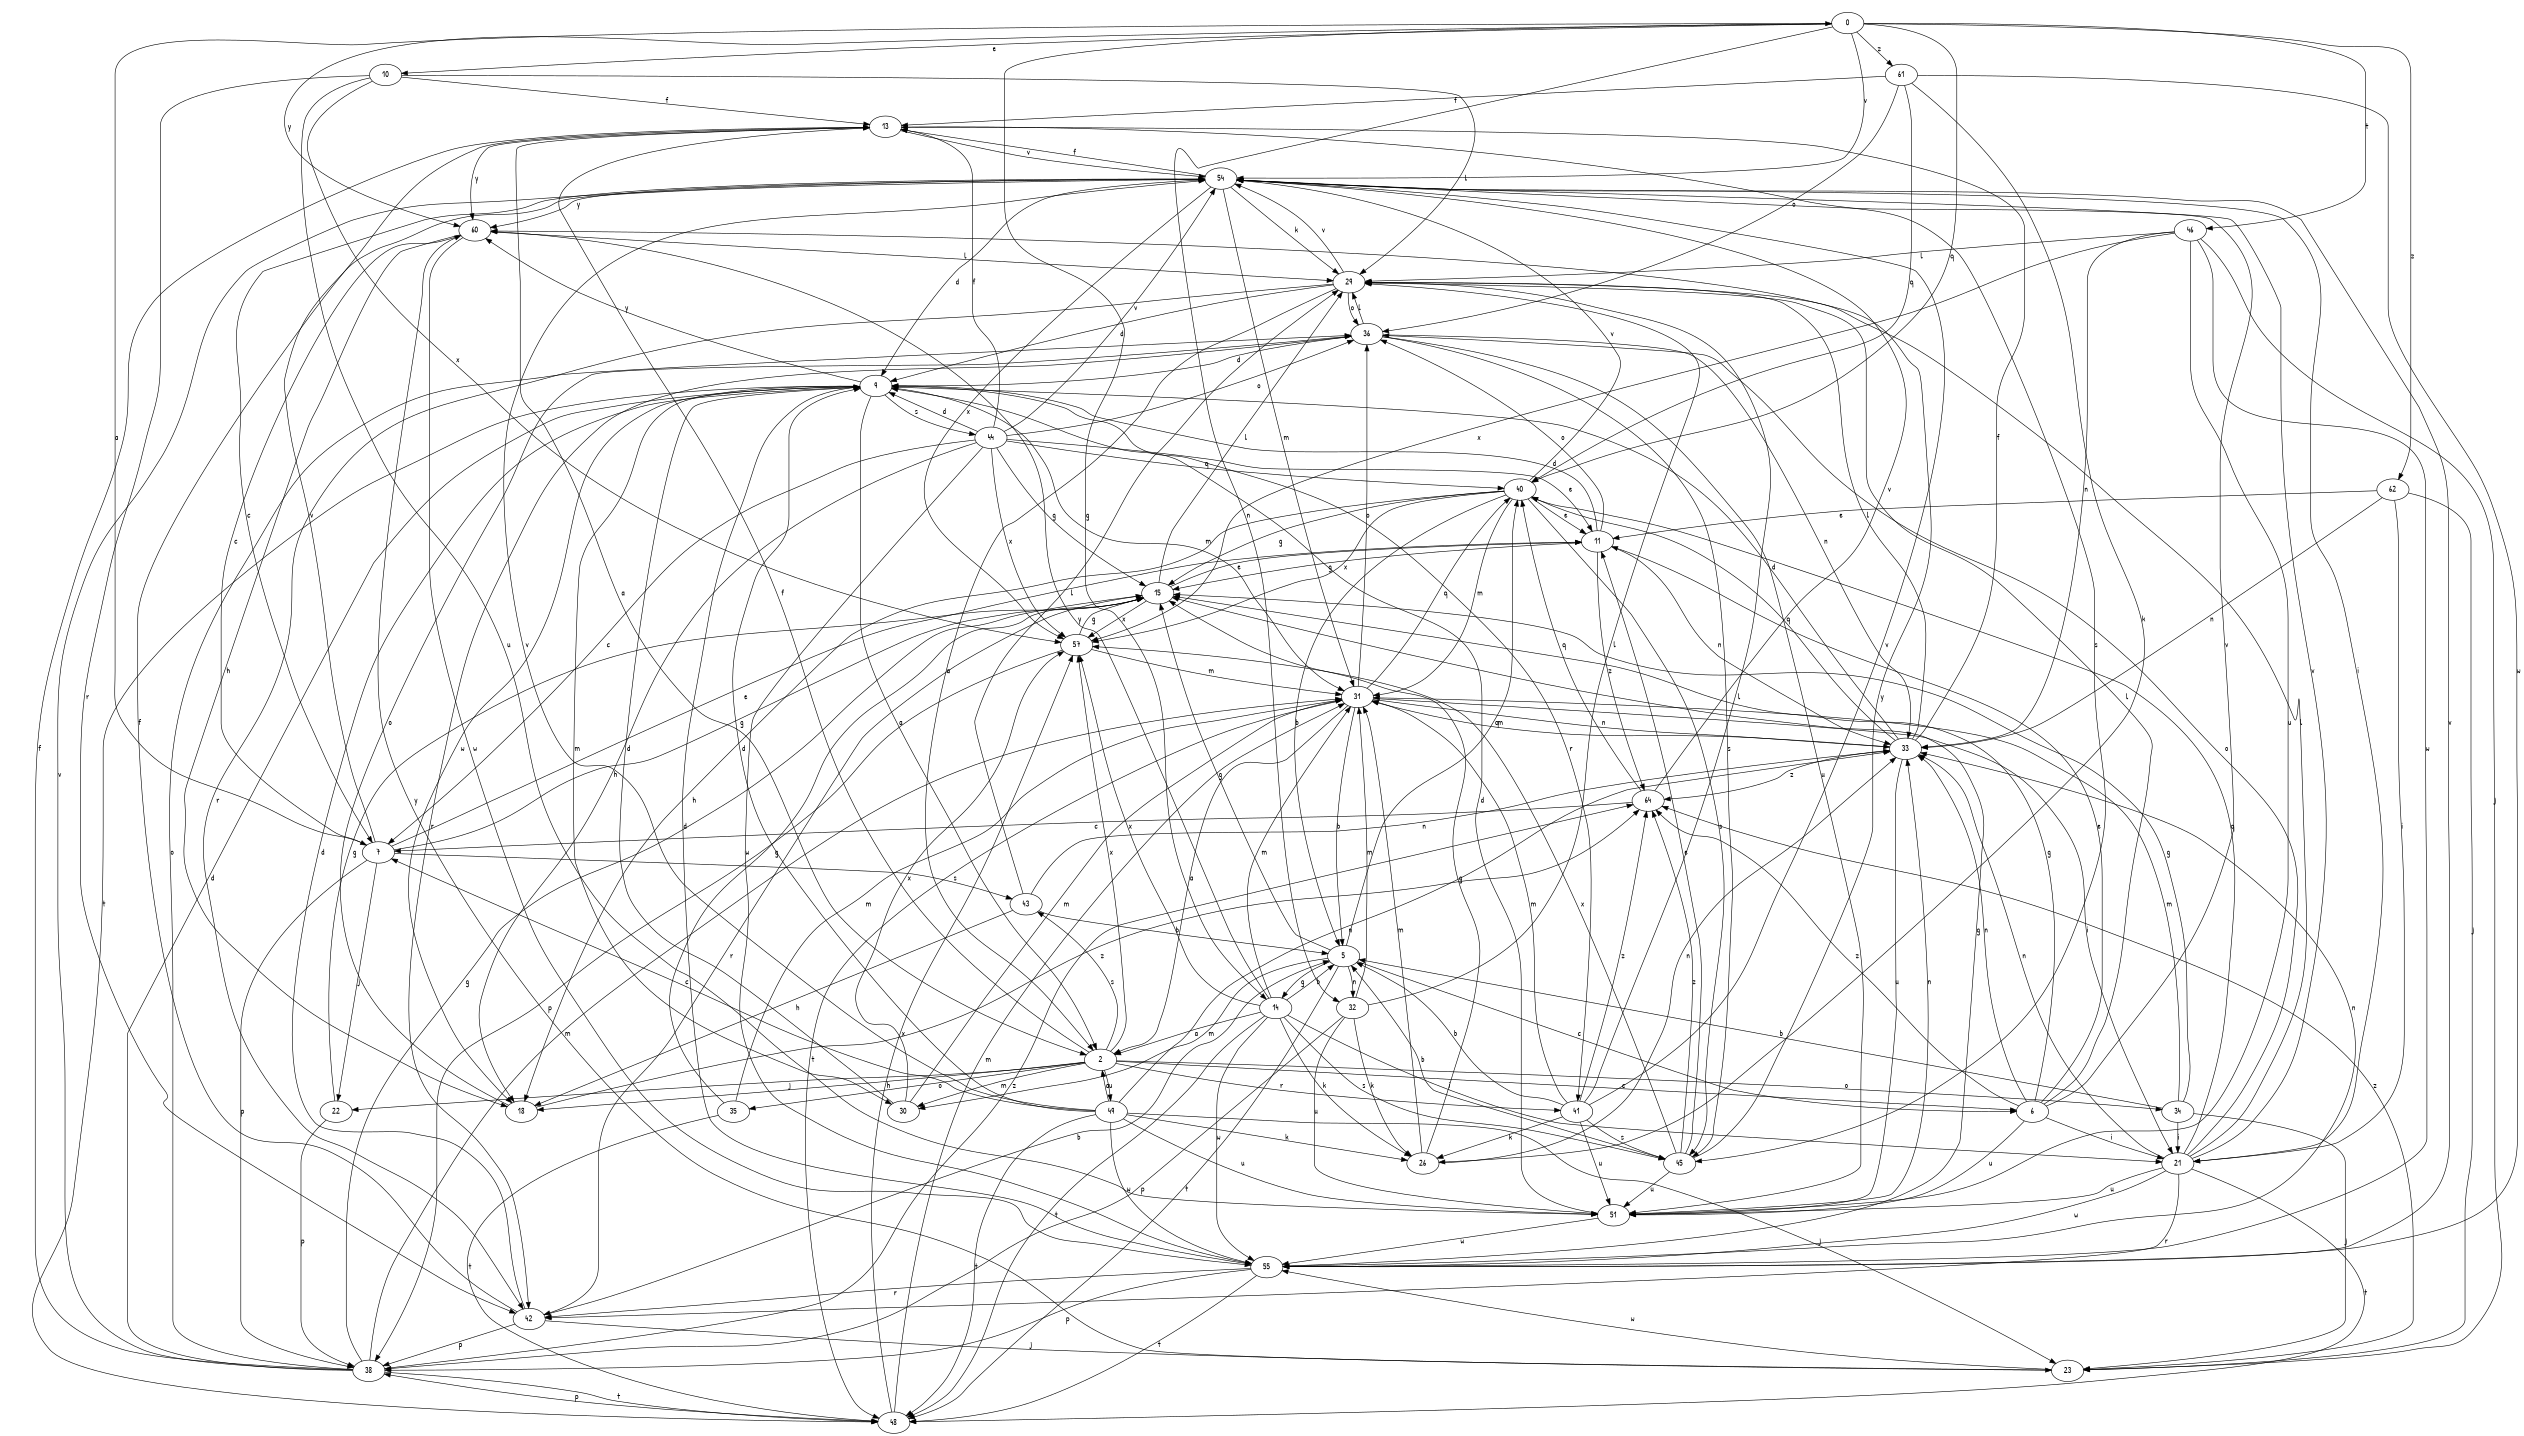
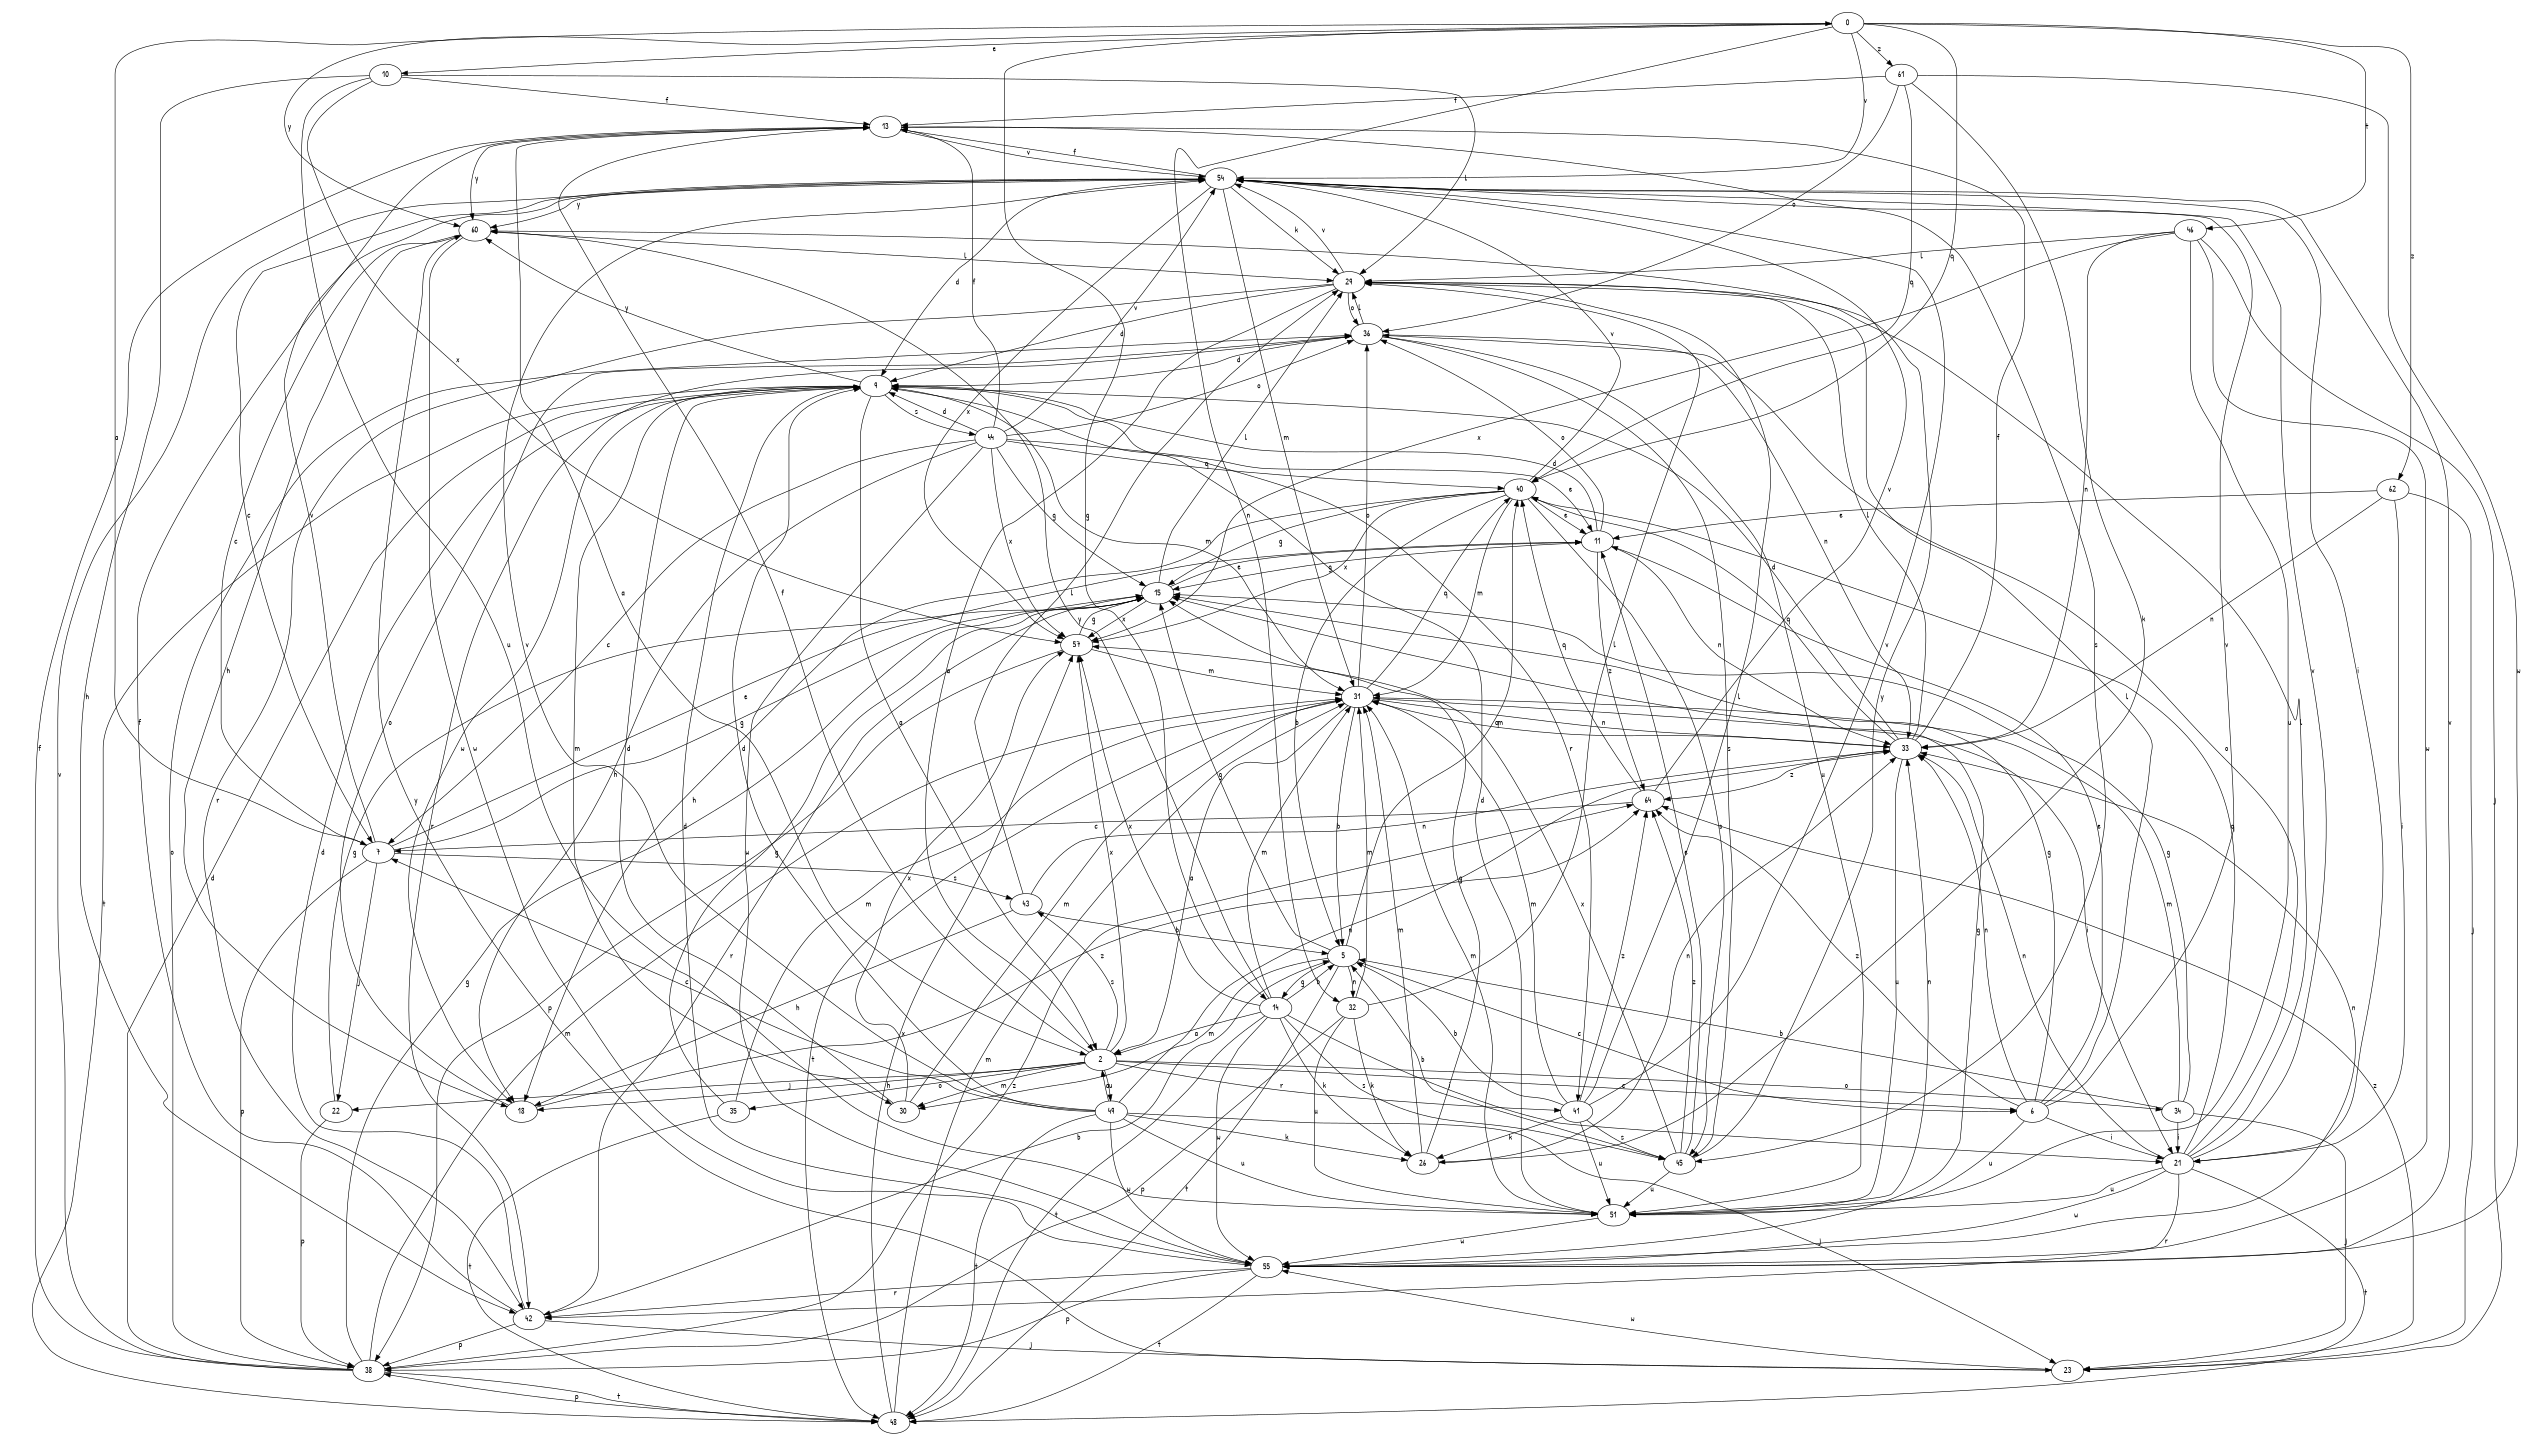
edge "10" -> "42": label "r" -> "h"
edge "51" -> "31": added, label "m"
